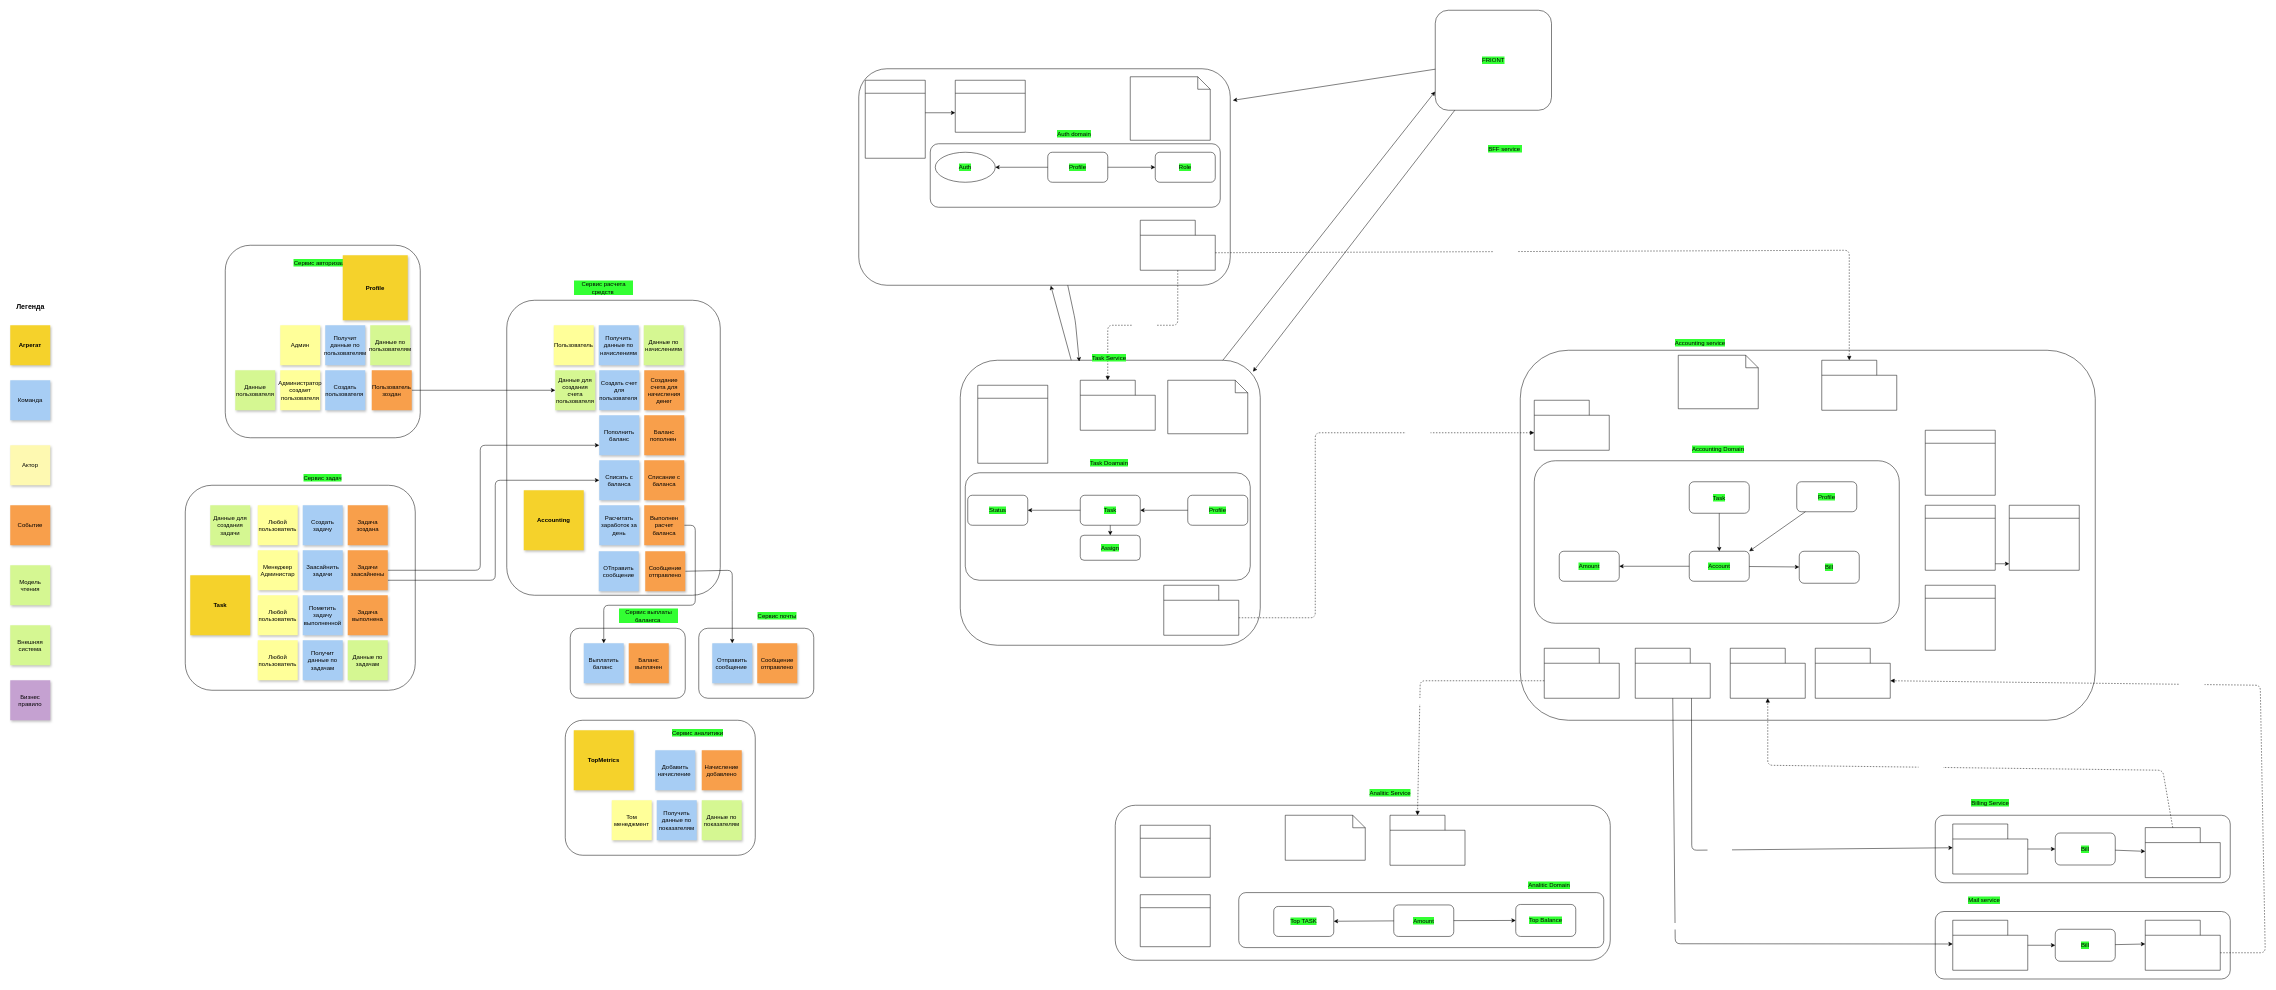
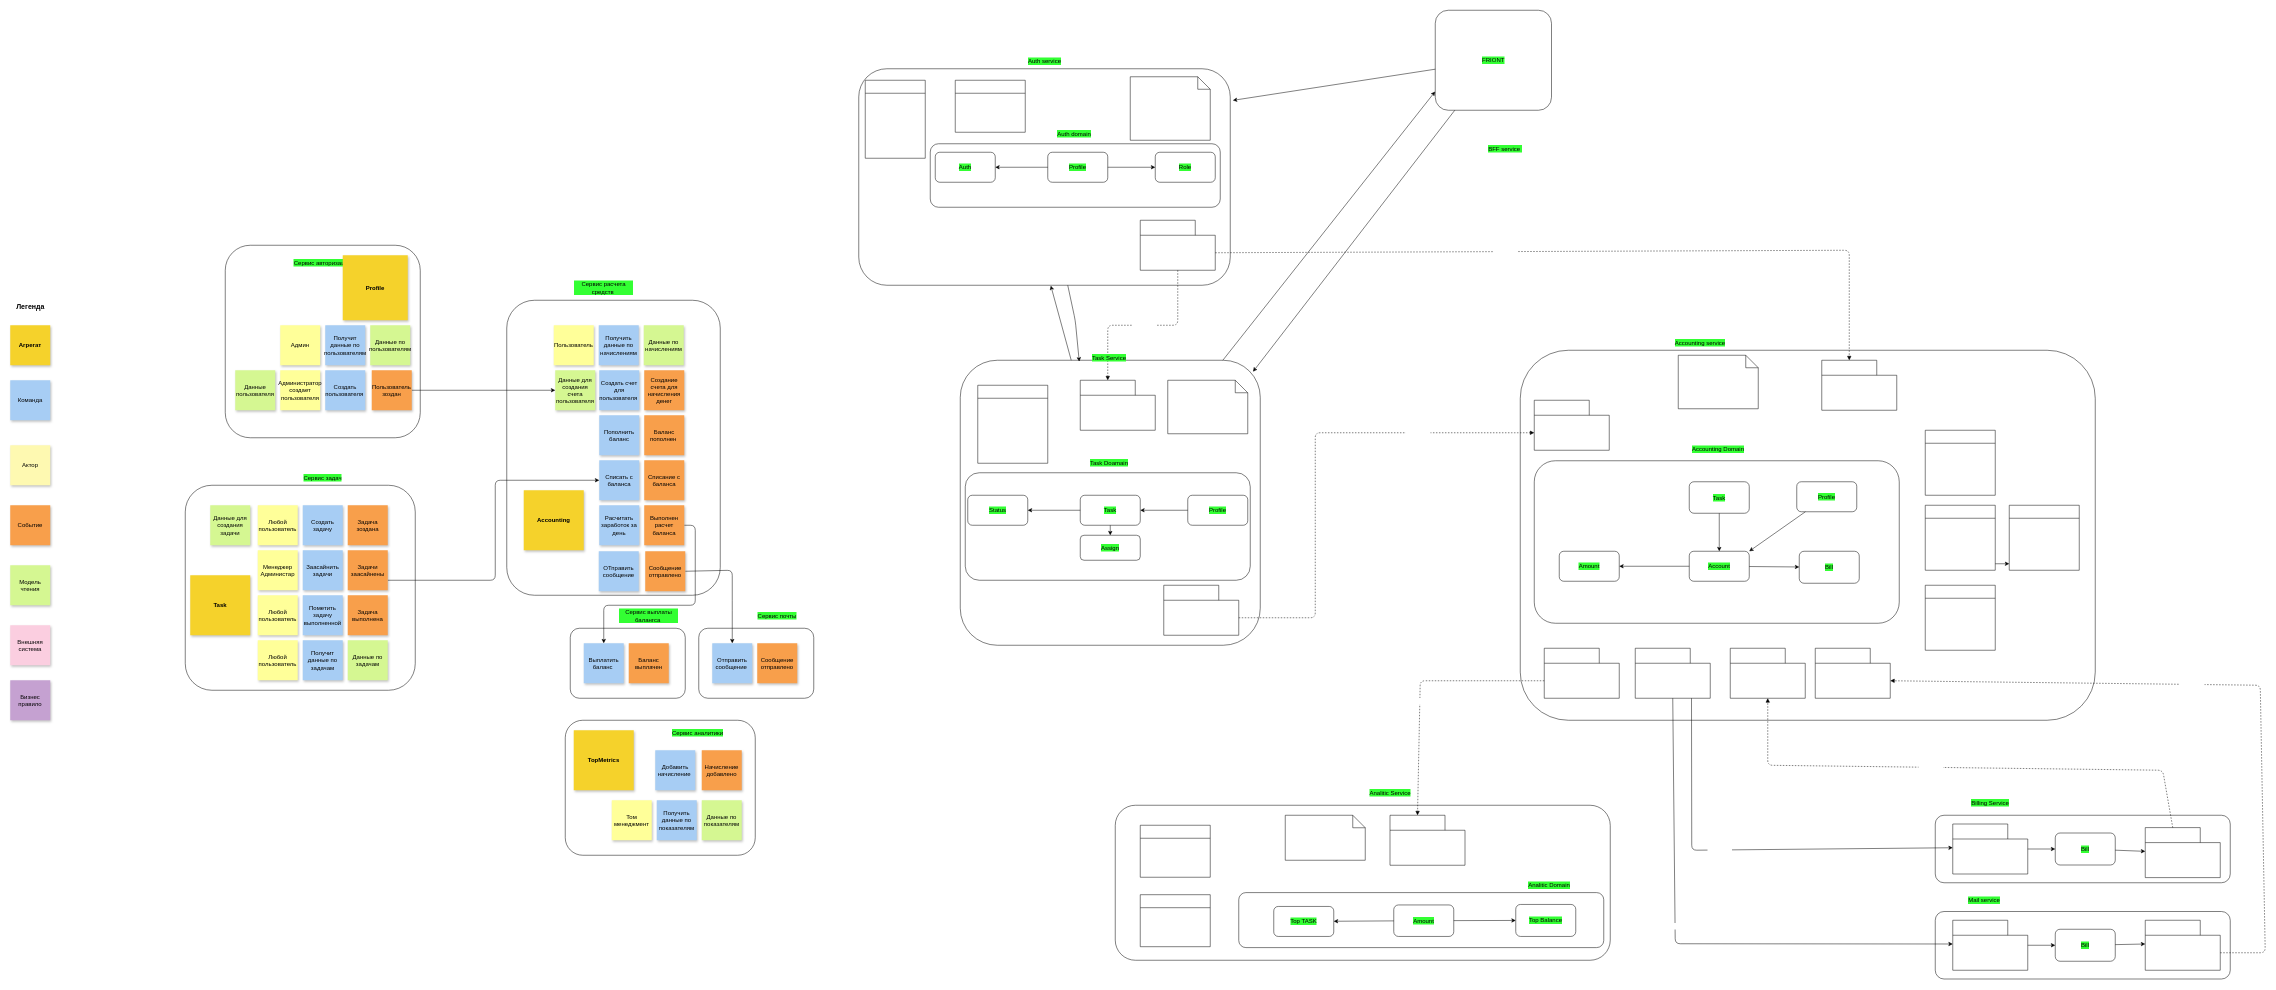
node "Auth service": added
edge "role: RoleEnum" -> "2: ADMIN": removed
node "Auth": shape ellipse -> rounded rectangle
edge "Задачи заасайнены" -> "Пополнить баланс": removed
node "Внешняя система": fillcolor #d5f792 -> #fbcee0
